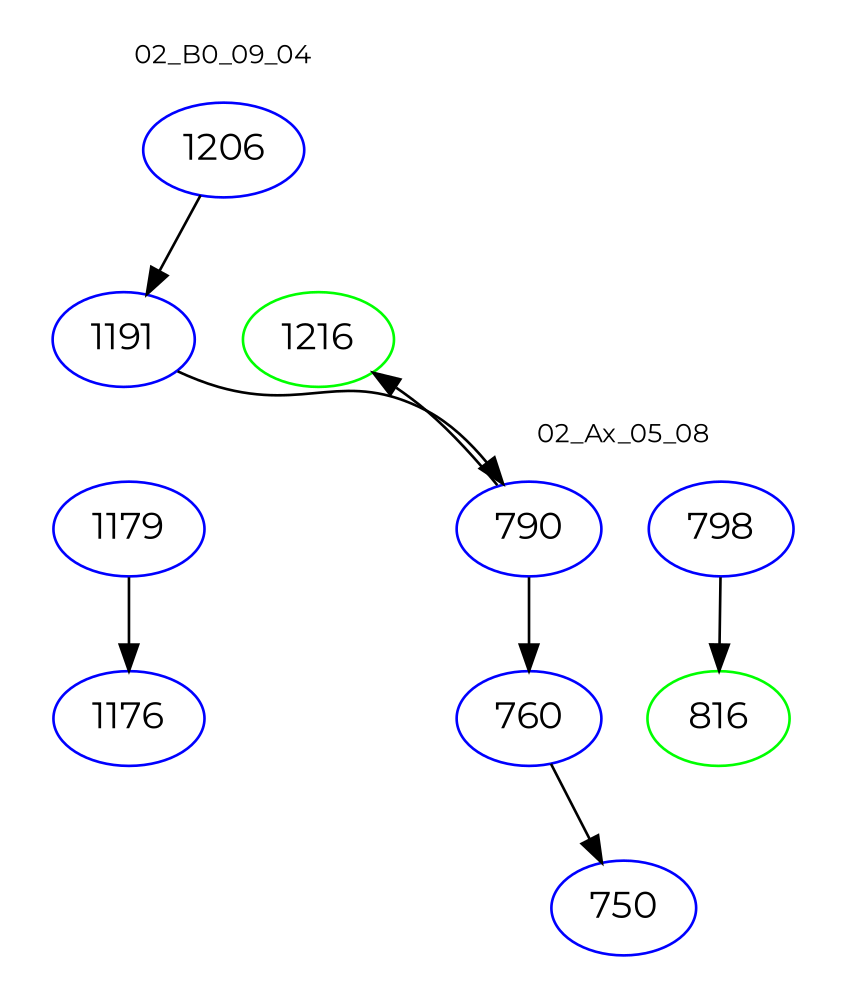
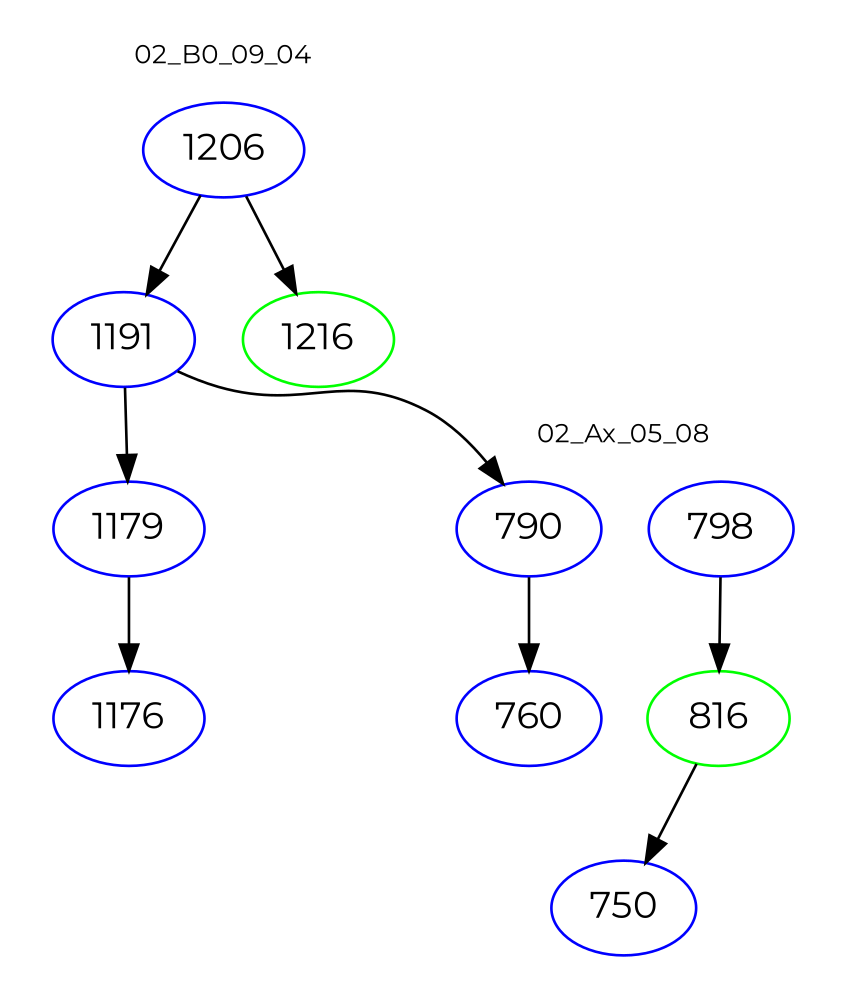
edge "1191" -> "1179": added
edge "790" -> "1216": now "1206" -> "1216"
edge "760" -> "750": now "816" -> "750"
